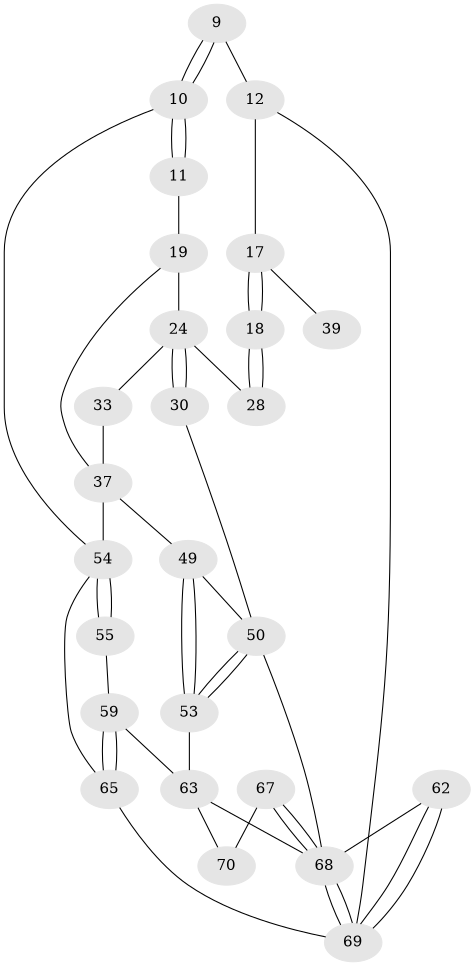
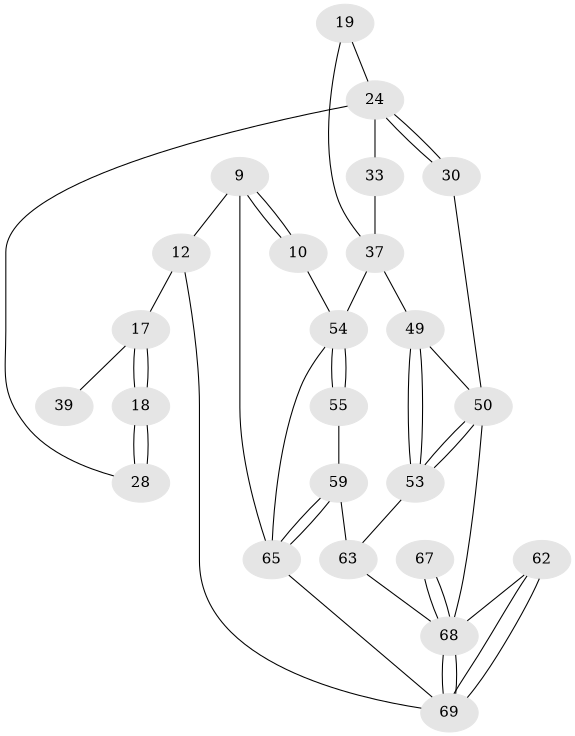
node "11": removed
edge "9" -- "65": added
node "70": removed
